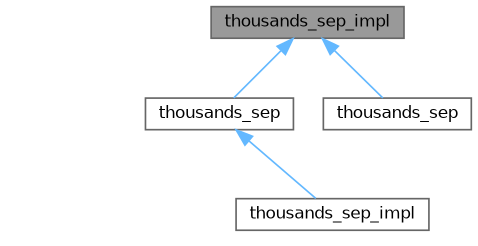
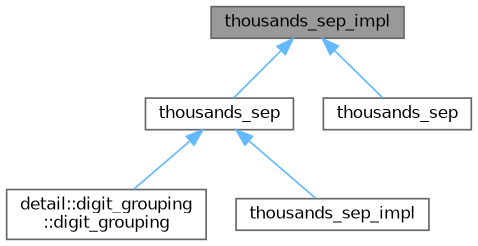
node "detail::digit_grouping ::digit_grouping": added
